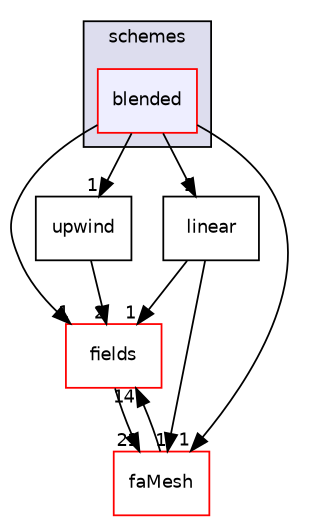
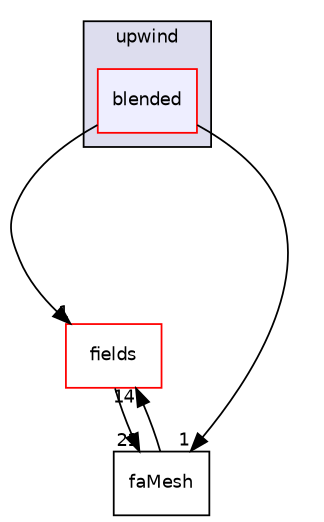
cluster "schemes": label "schemes" -> "upwind"
node "upwind": removed
node "linear": removed
node "faMesh": color red -> black
